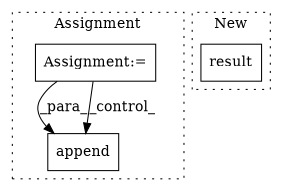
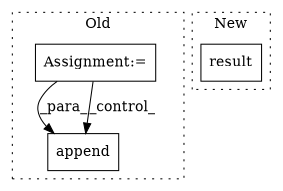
cluster "Assignment": label "Assignment" -> "Old"
